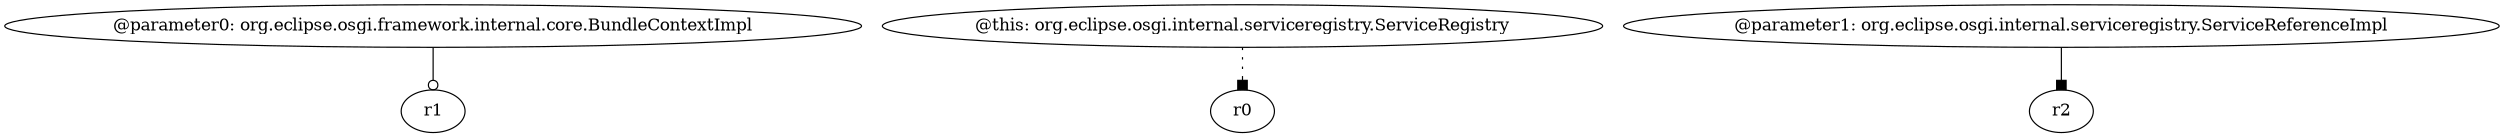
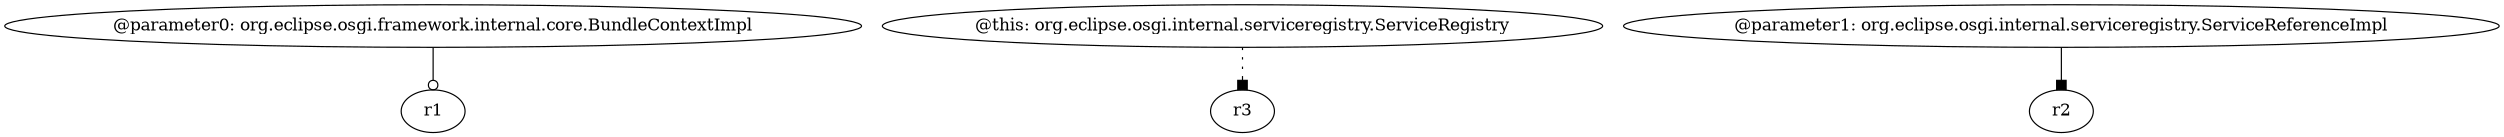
node "r0": label "r0" -> "r3"
